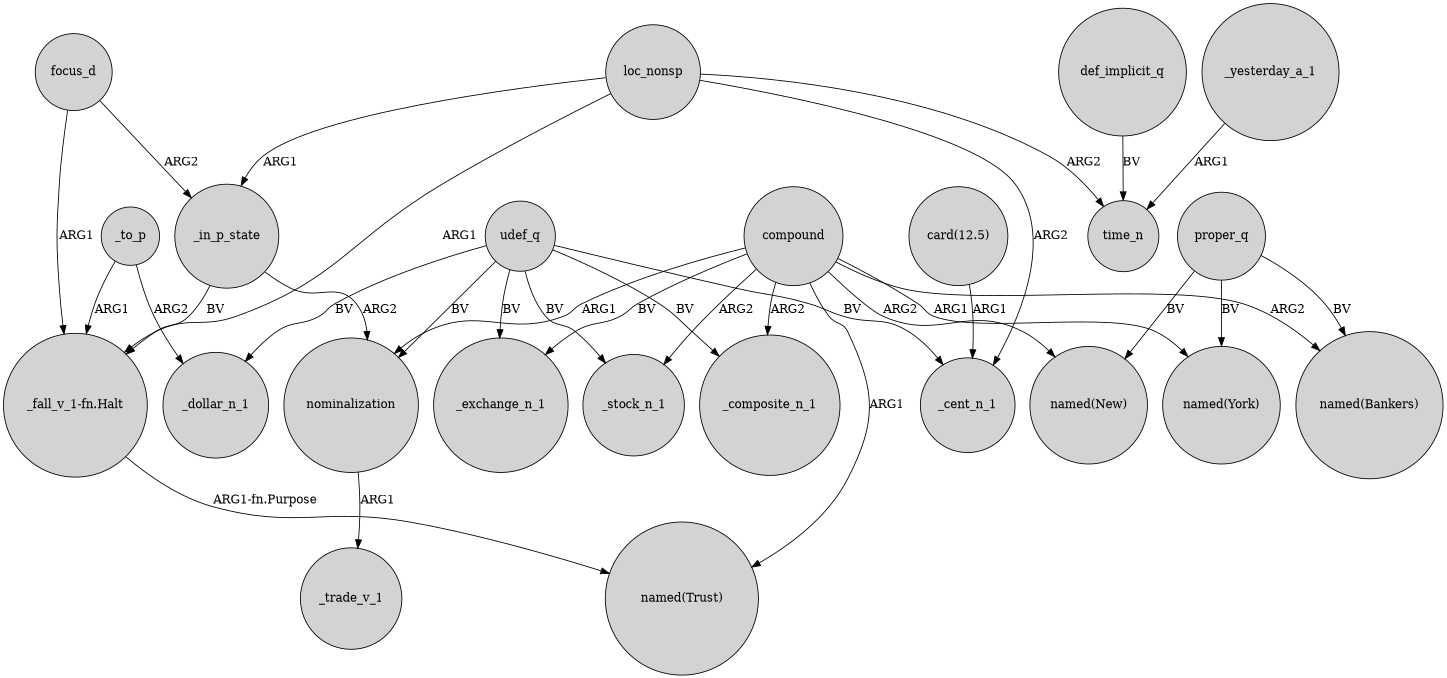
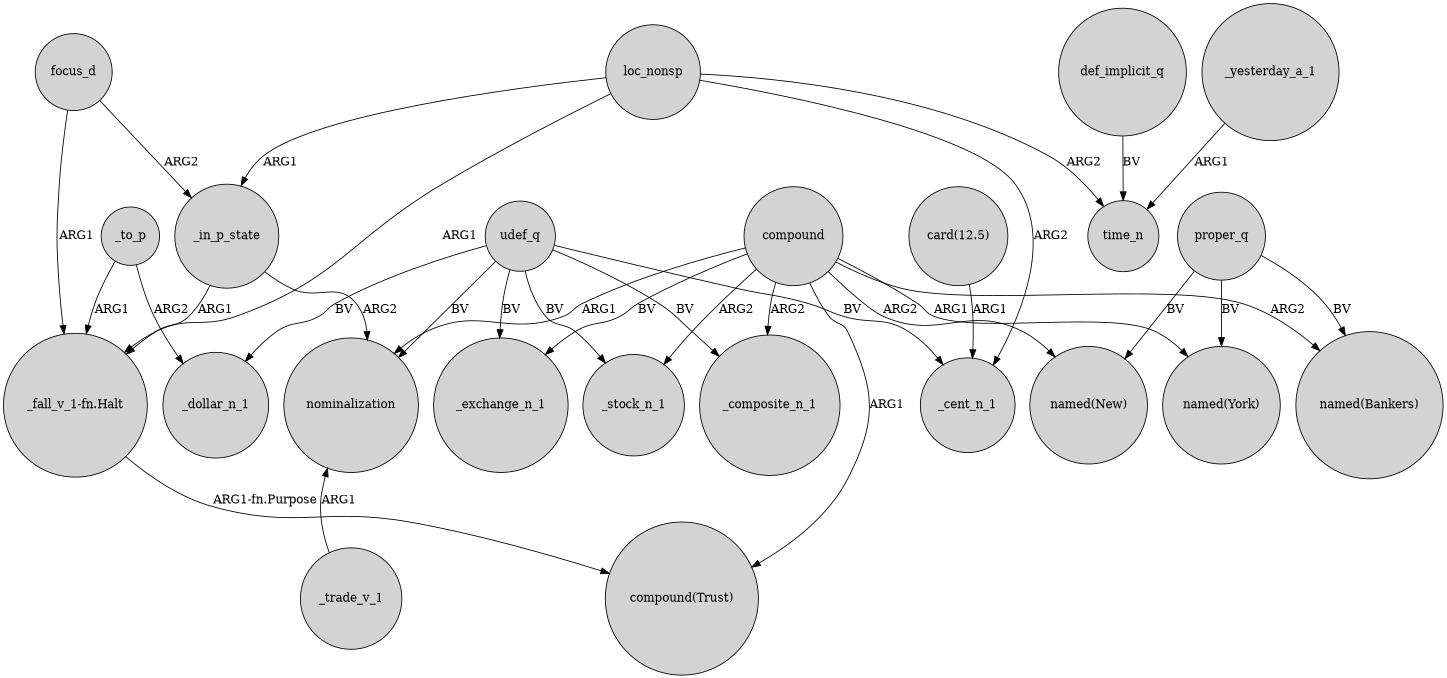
edge "_in_p_state" -> "_fall_v_1-fn.Halt": label "BV" -> "ARG1"
edge "nominalization" -> "_trade_v_1": reversed
node "named(Trust)": label "named(Trust)" -> "compound(Trust)"
